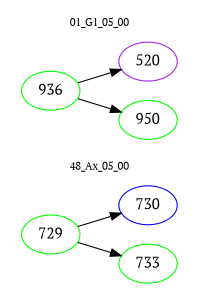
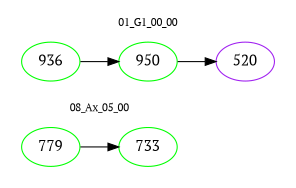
cluster "01_G1_05_00": label "01_G1_05_00" -> "01_G1_00_00"
edge "936" -> "520": now "950" -> "520"
cluster "48_Ax_05_00": label "48_Ax_05_00" -> "08_Ax_05_00"
node "730": removed
node "729": label "729" -> "779"
